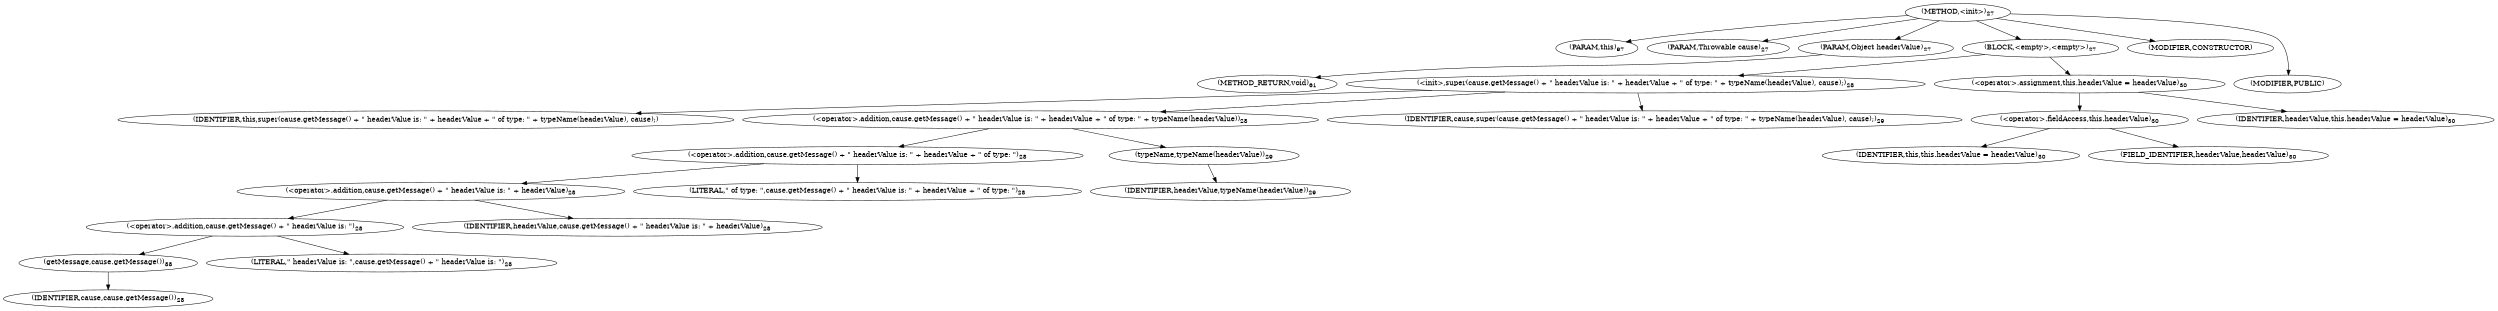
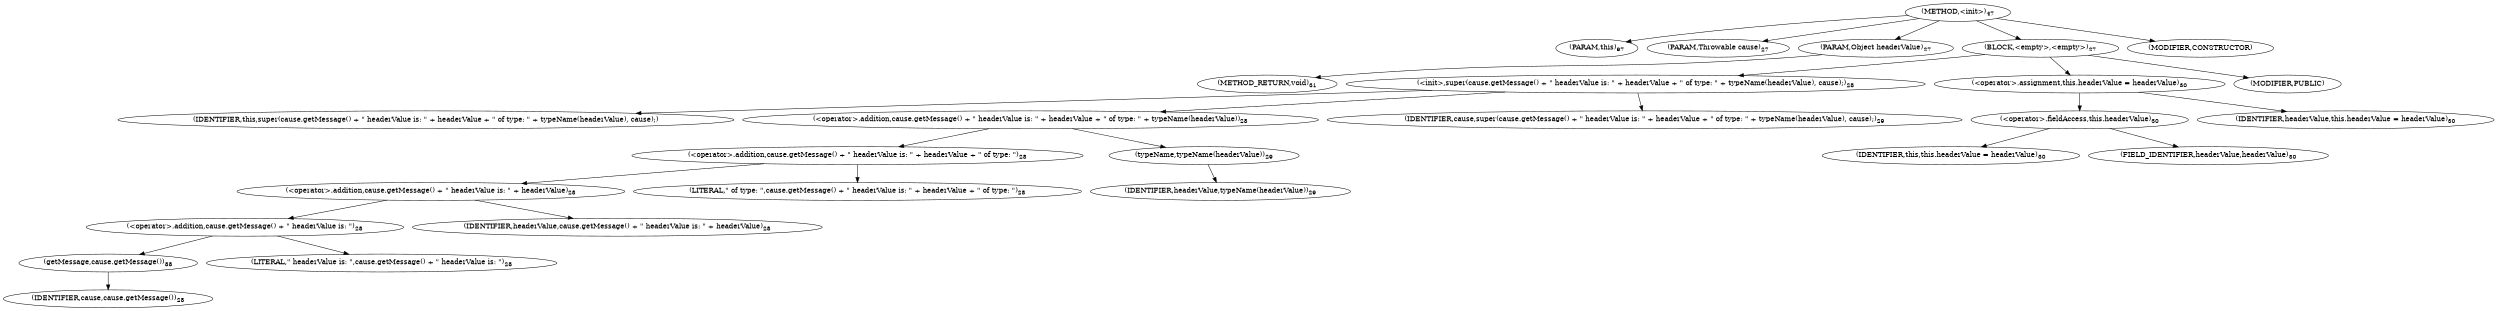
node "(METHOD,<init>)": text "27" -> "47"
edge "(METHOD,<init>)" -> "(MODIFIER,PUBLIC)": now "(BLOCK,<empty>,<empty>)" -> "(MODIFIER,PUBLIC)"
node "(METHOD_RETURN,void)": text "61" -> "31"
